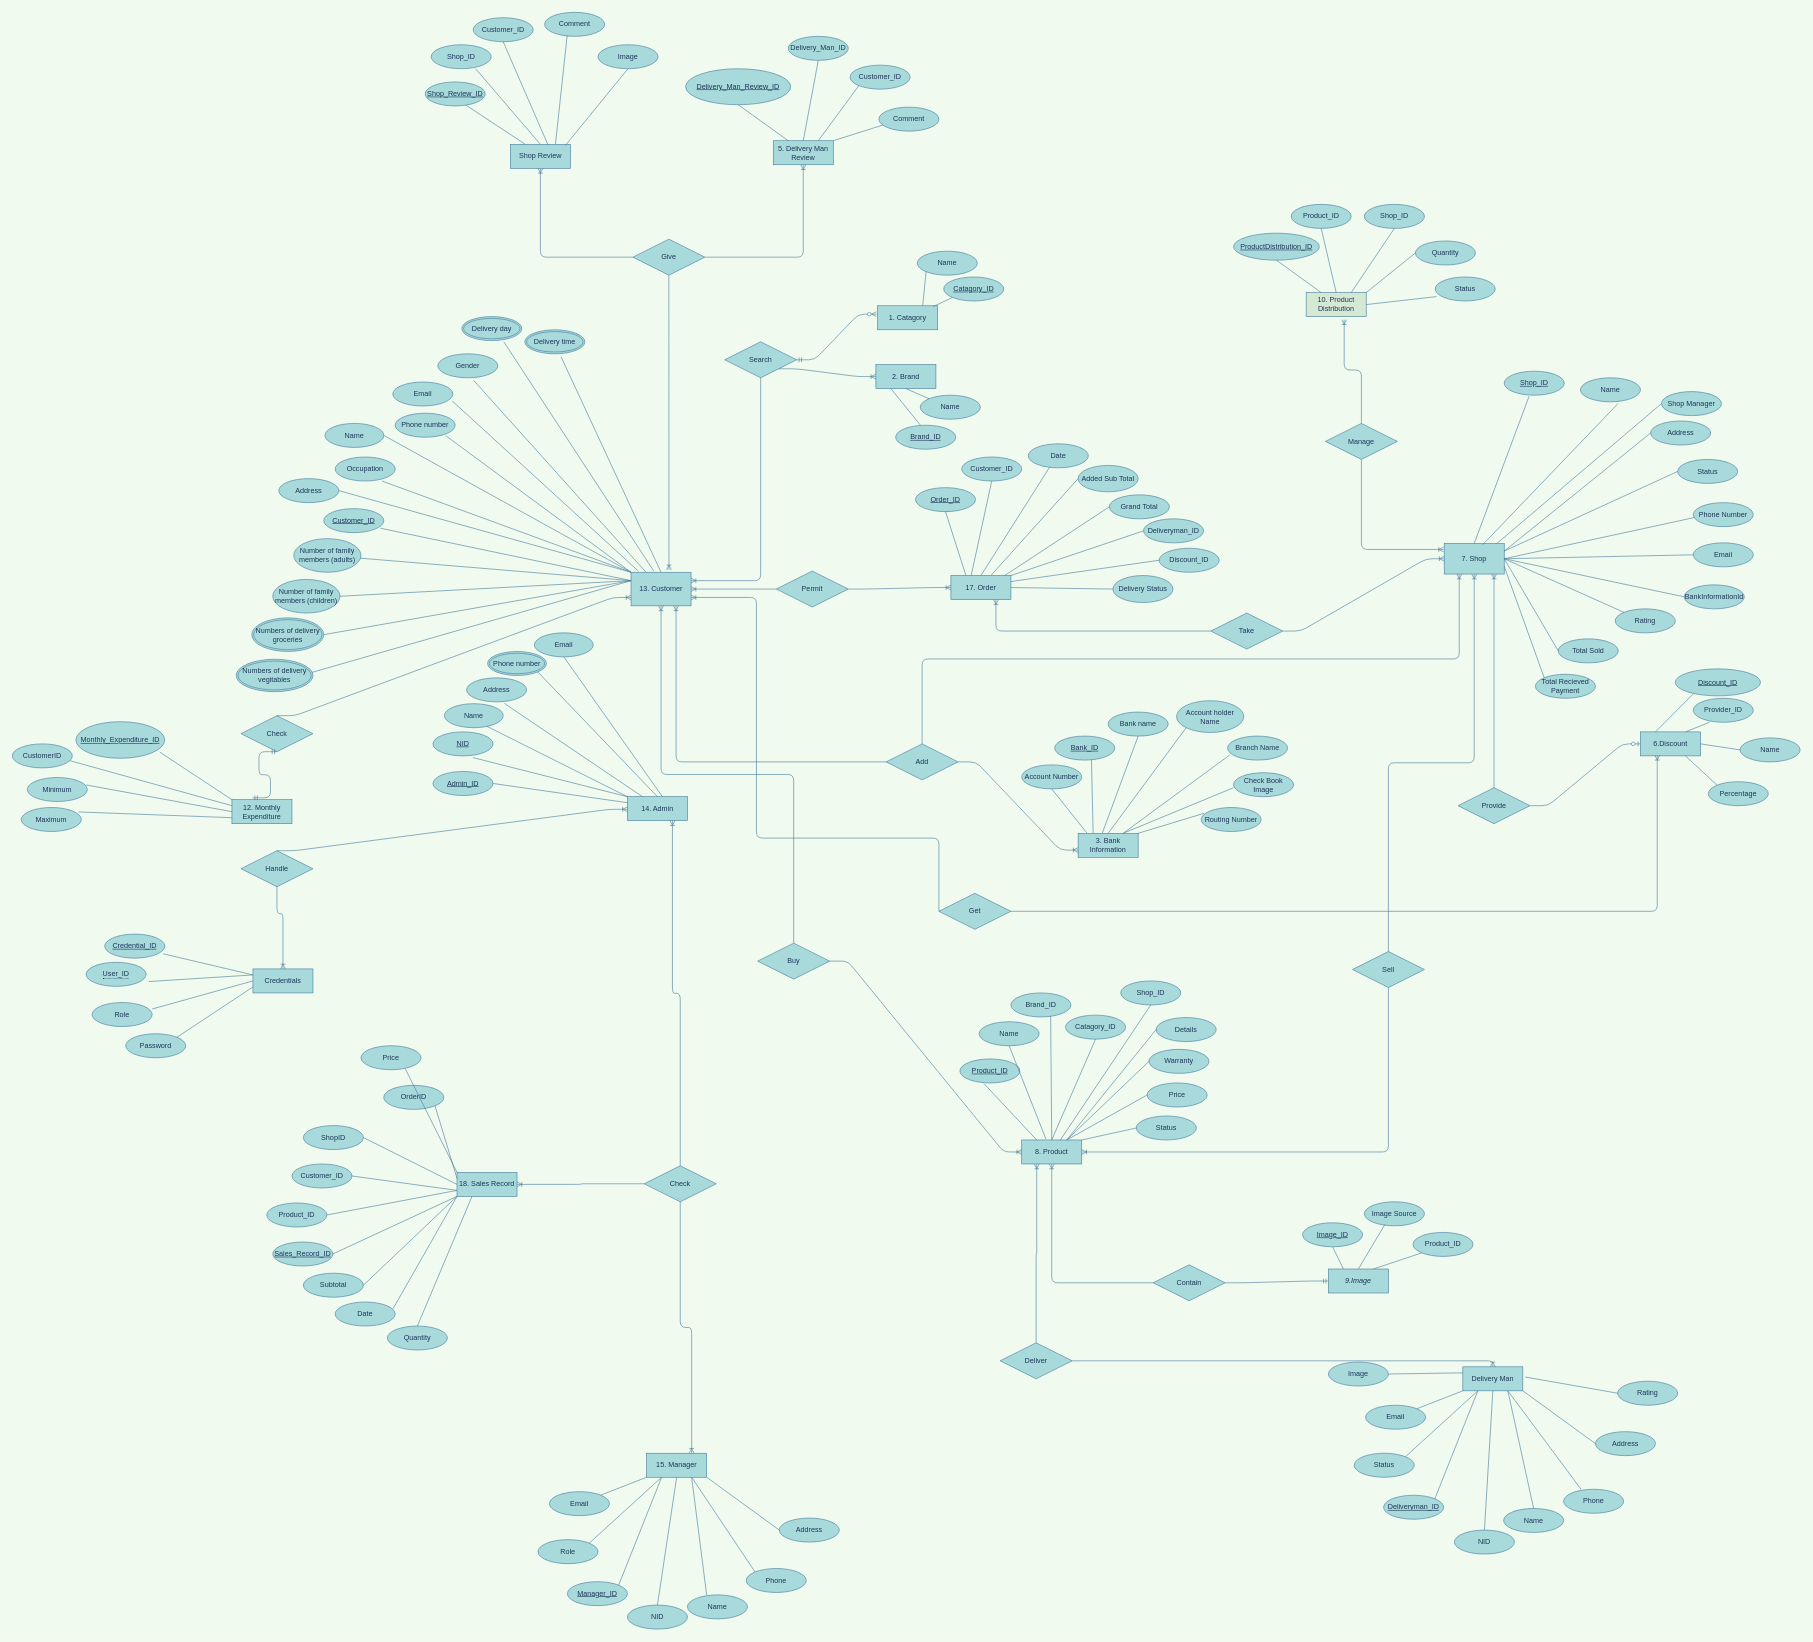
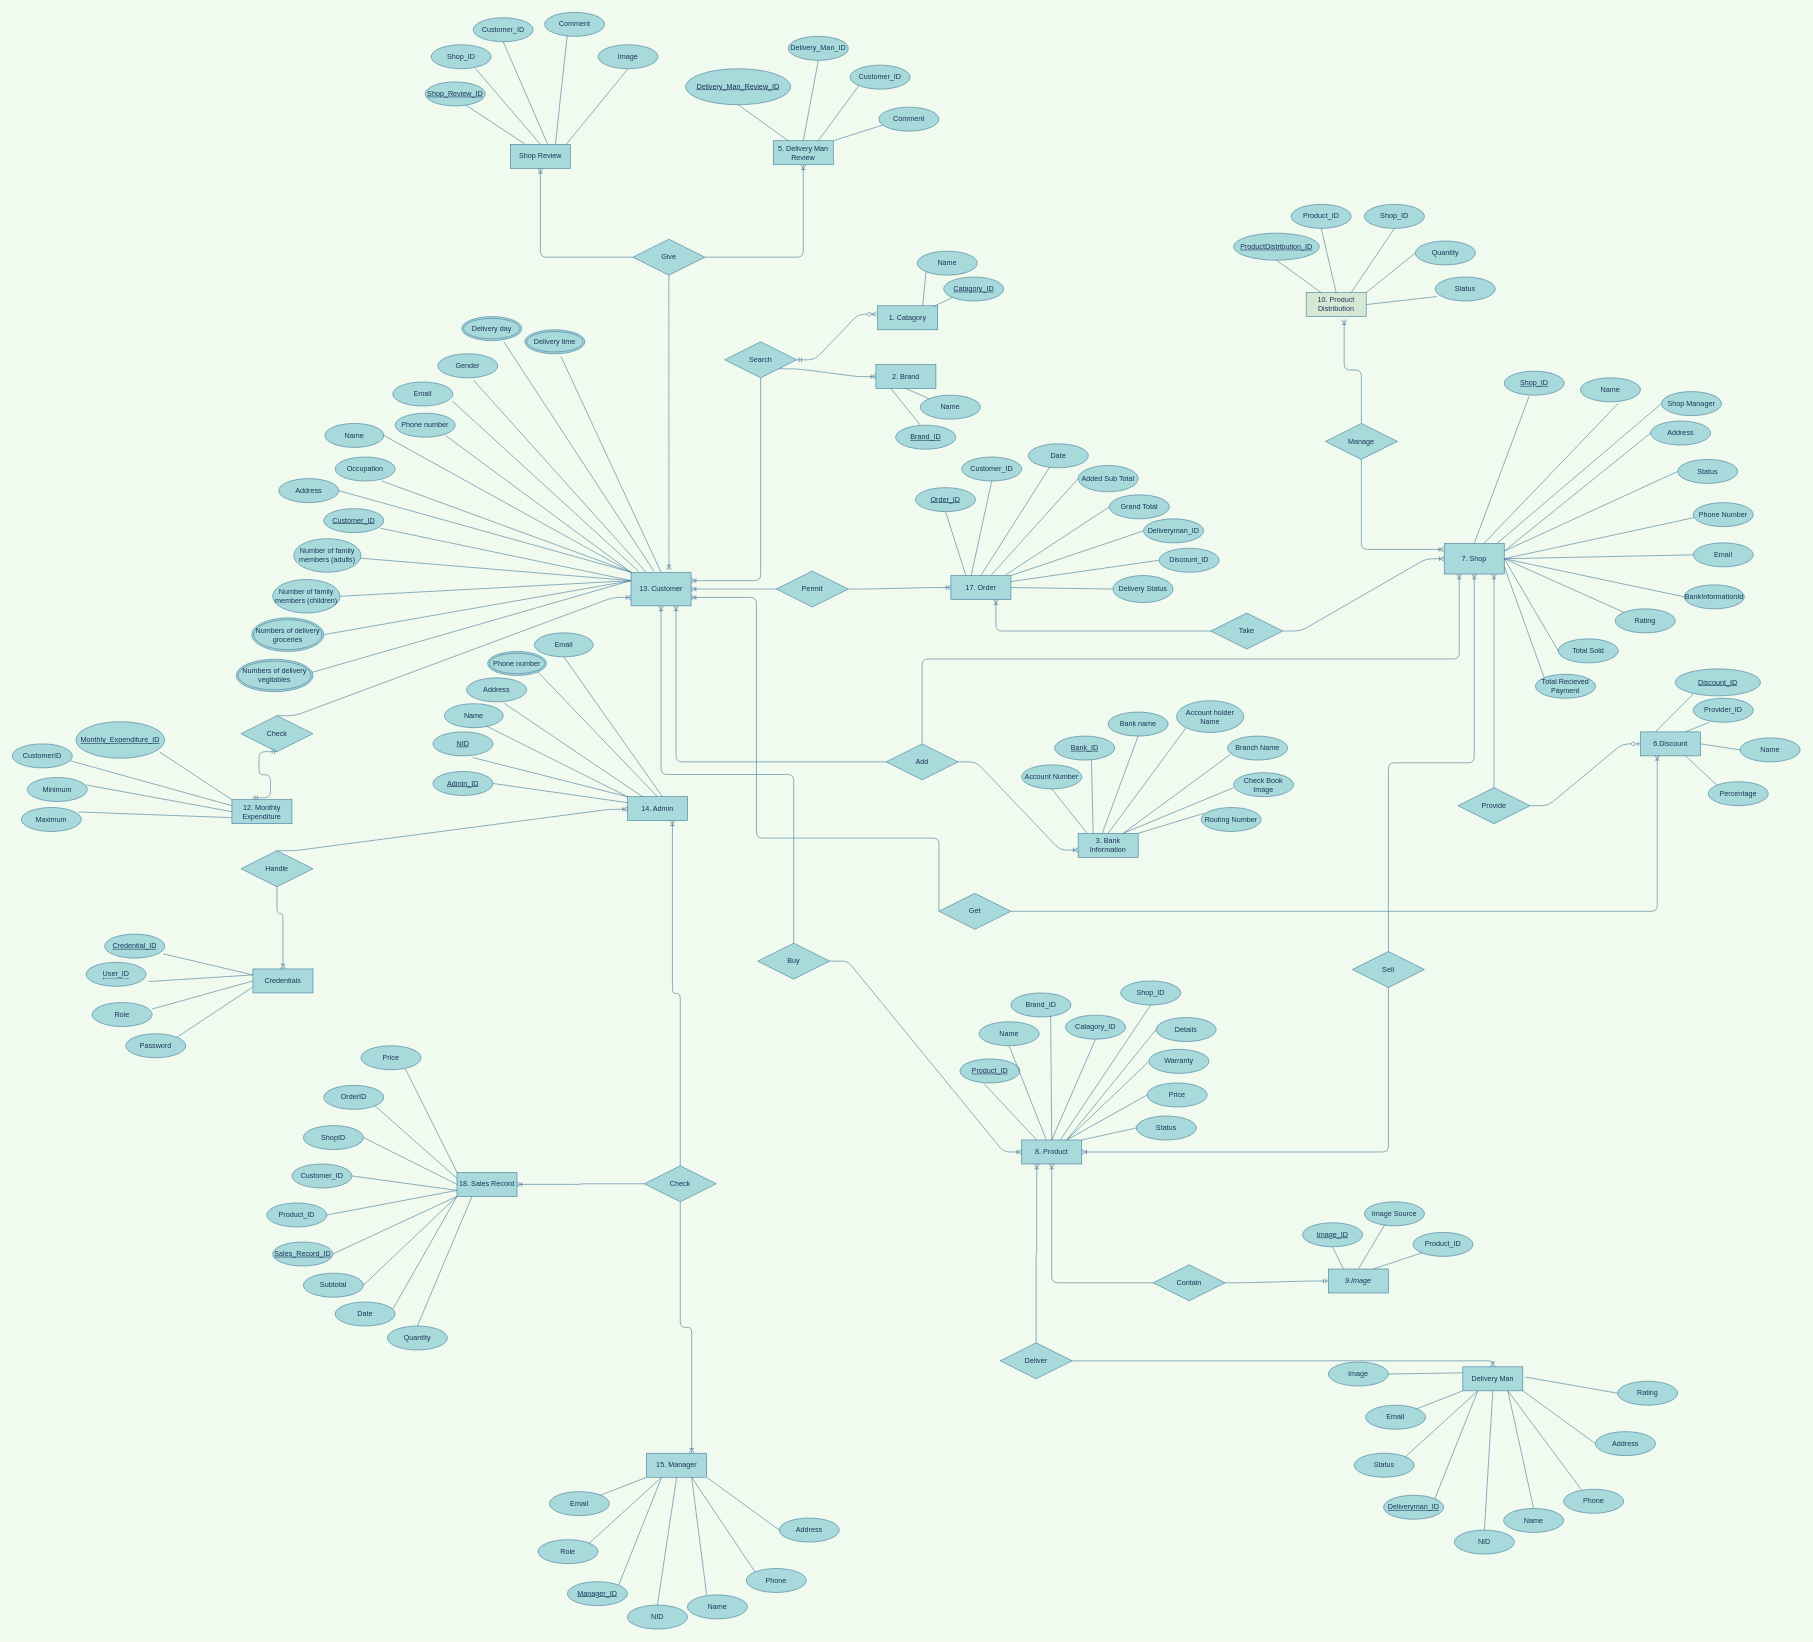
node "OrderID": moved (414, 1097) -> (354, 1097)
